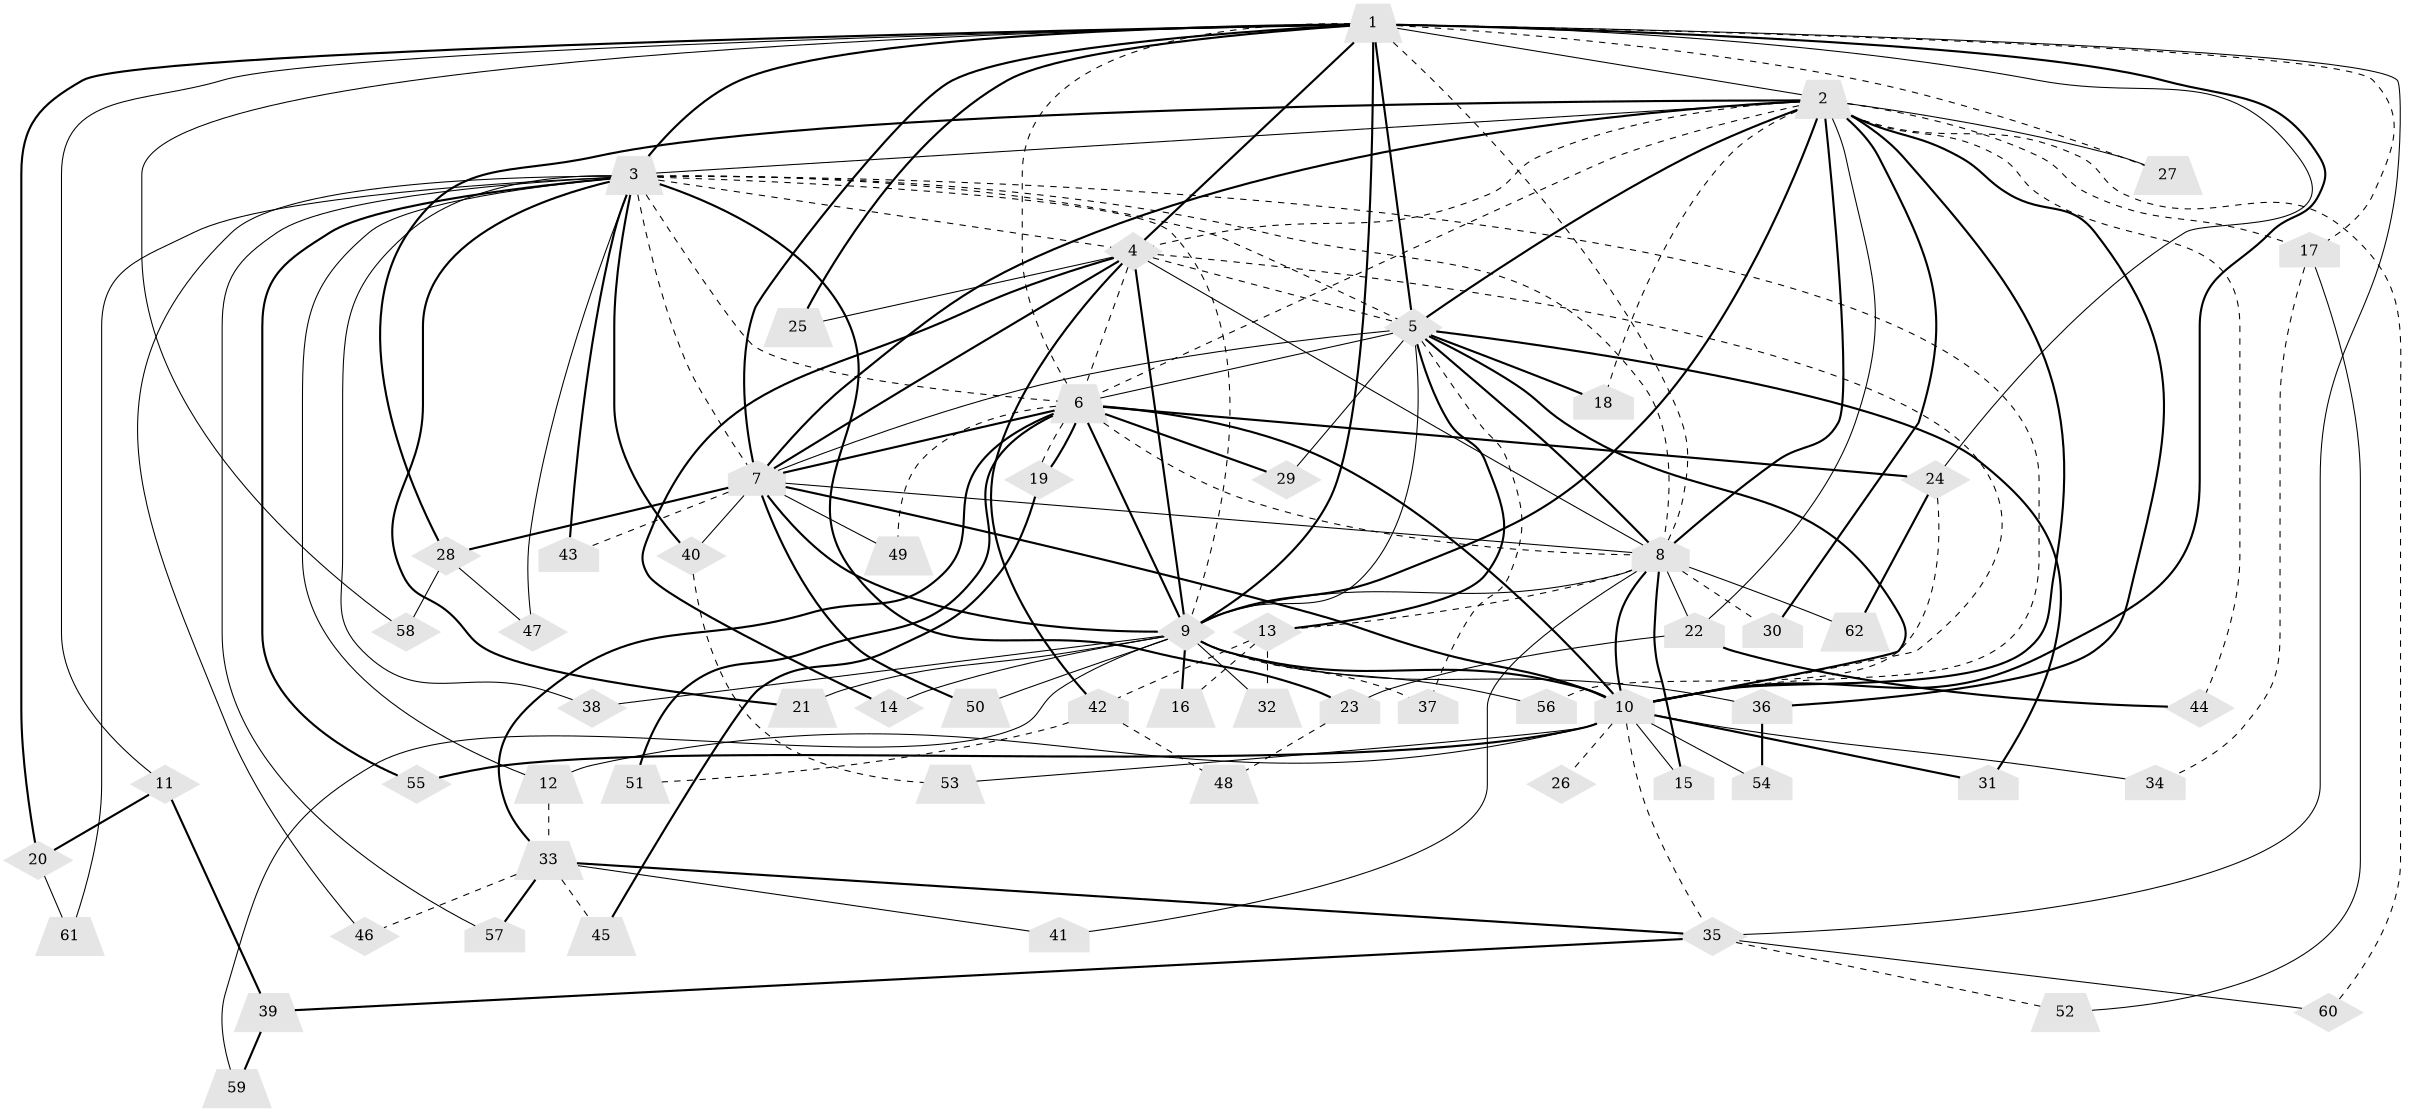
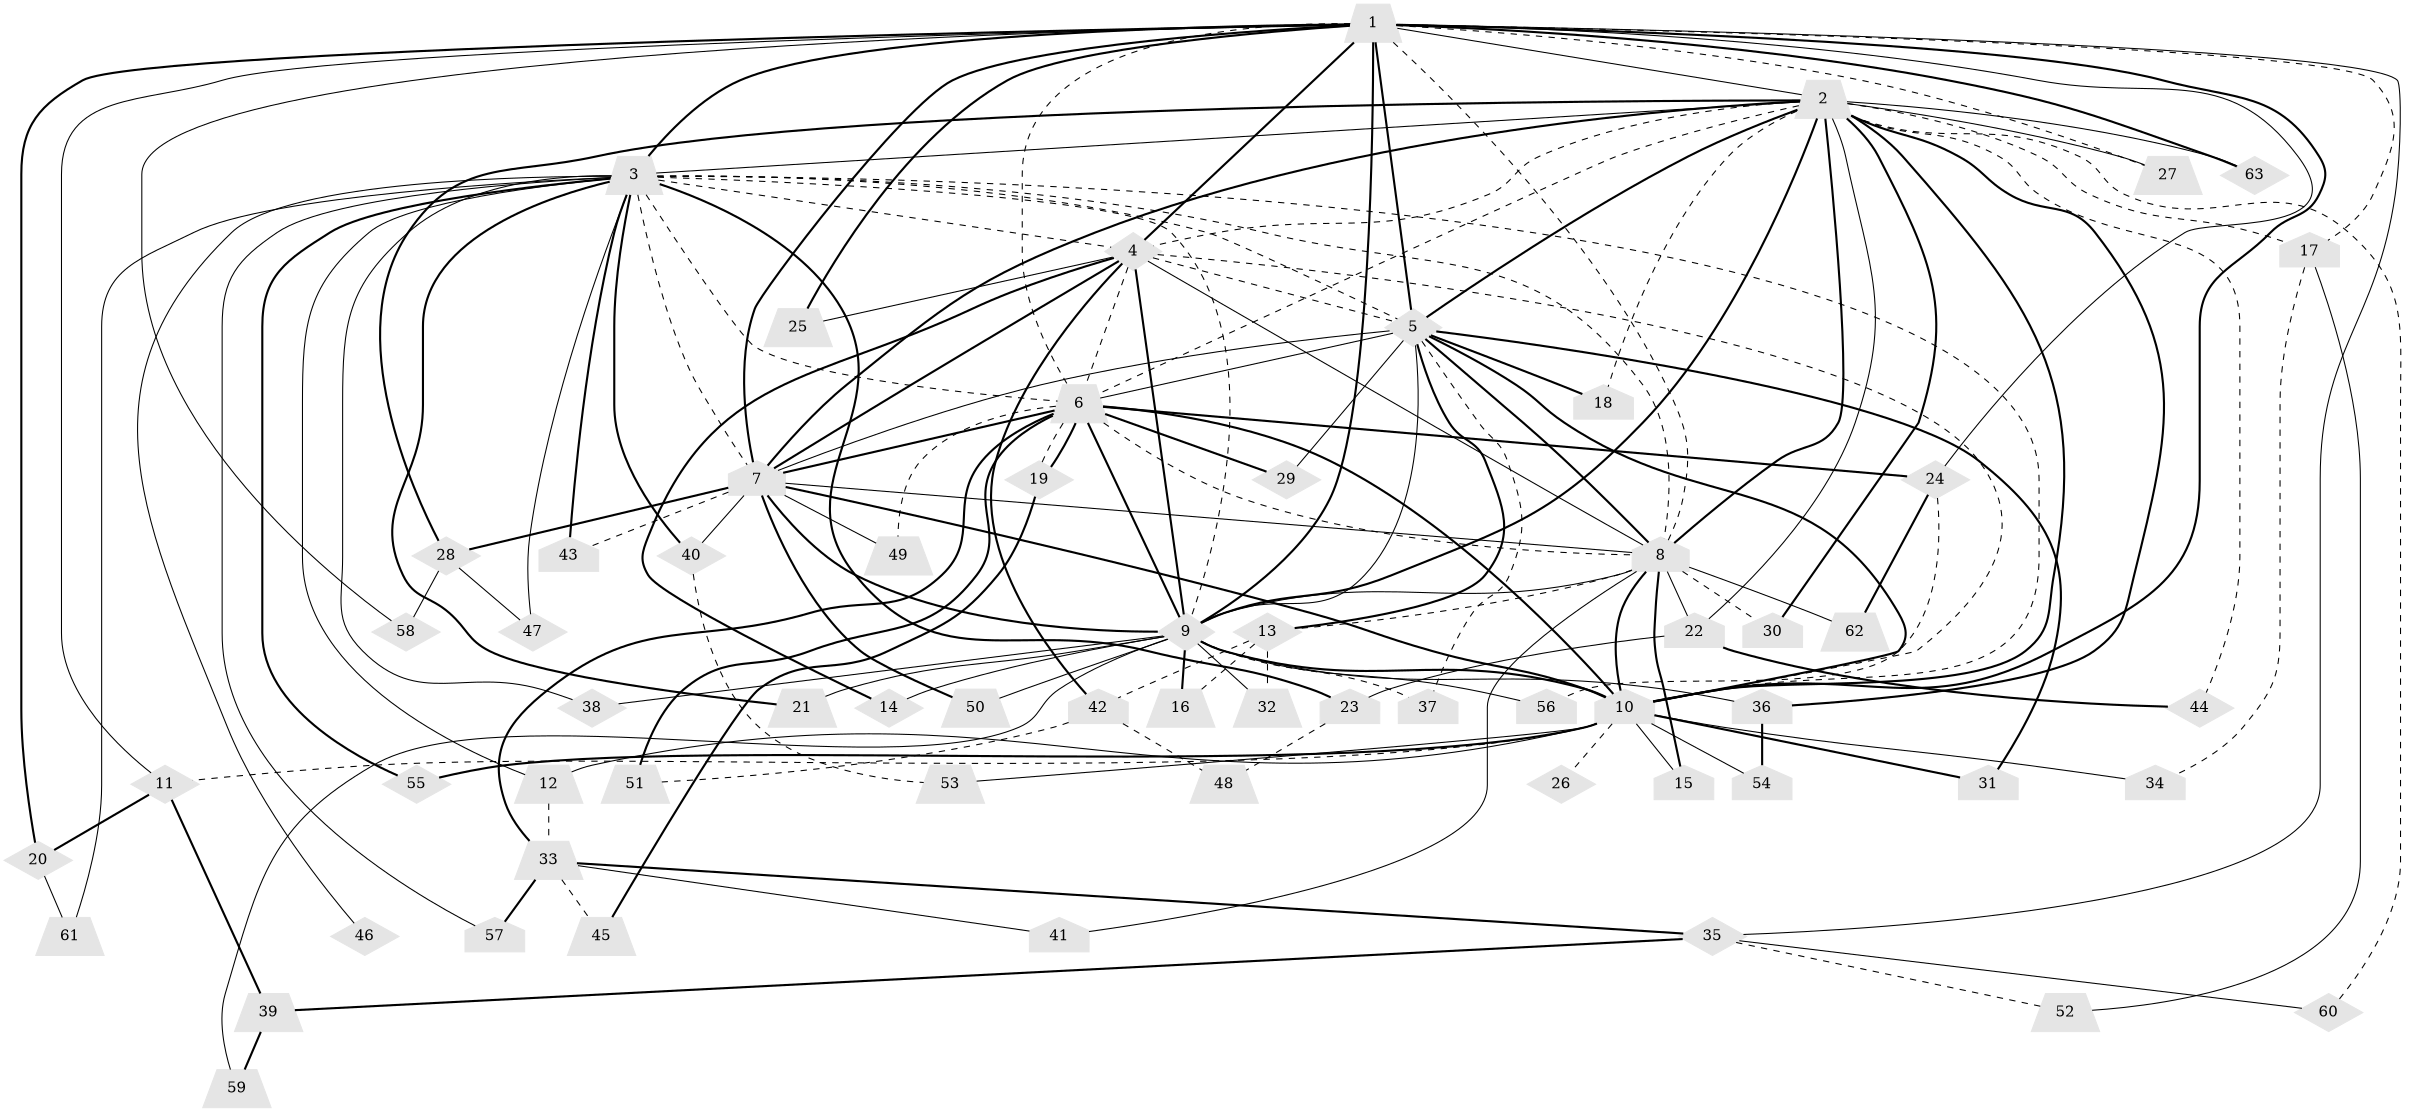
node "63": added
edge "10" -- "35": now "10" -- "11"
edge "33" -- "46": removed
